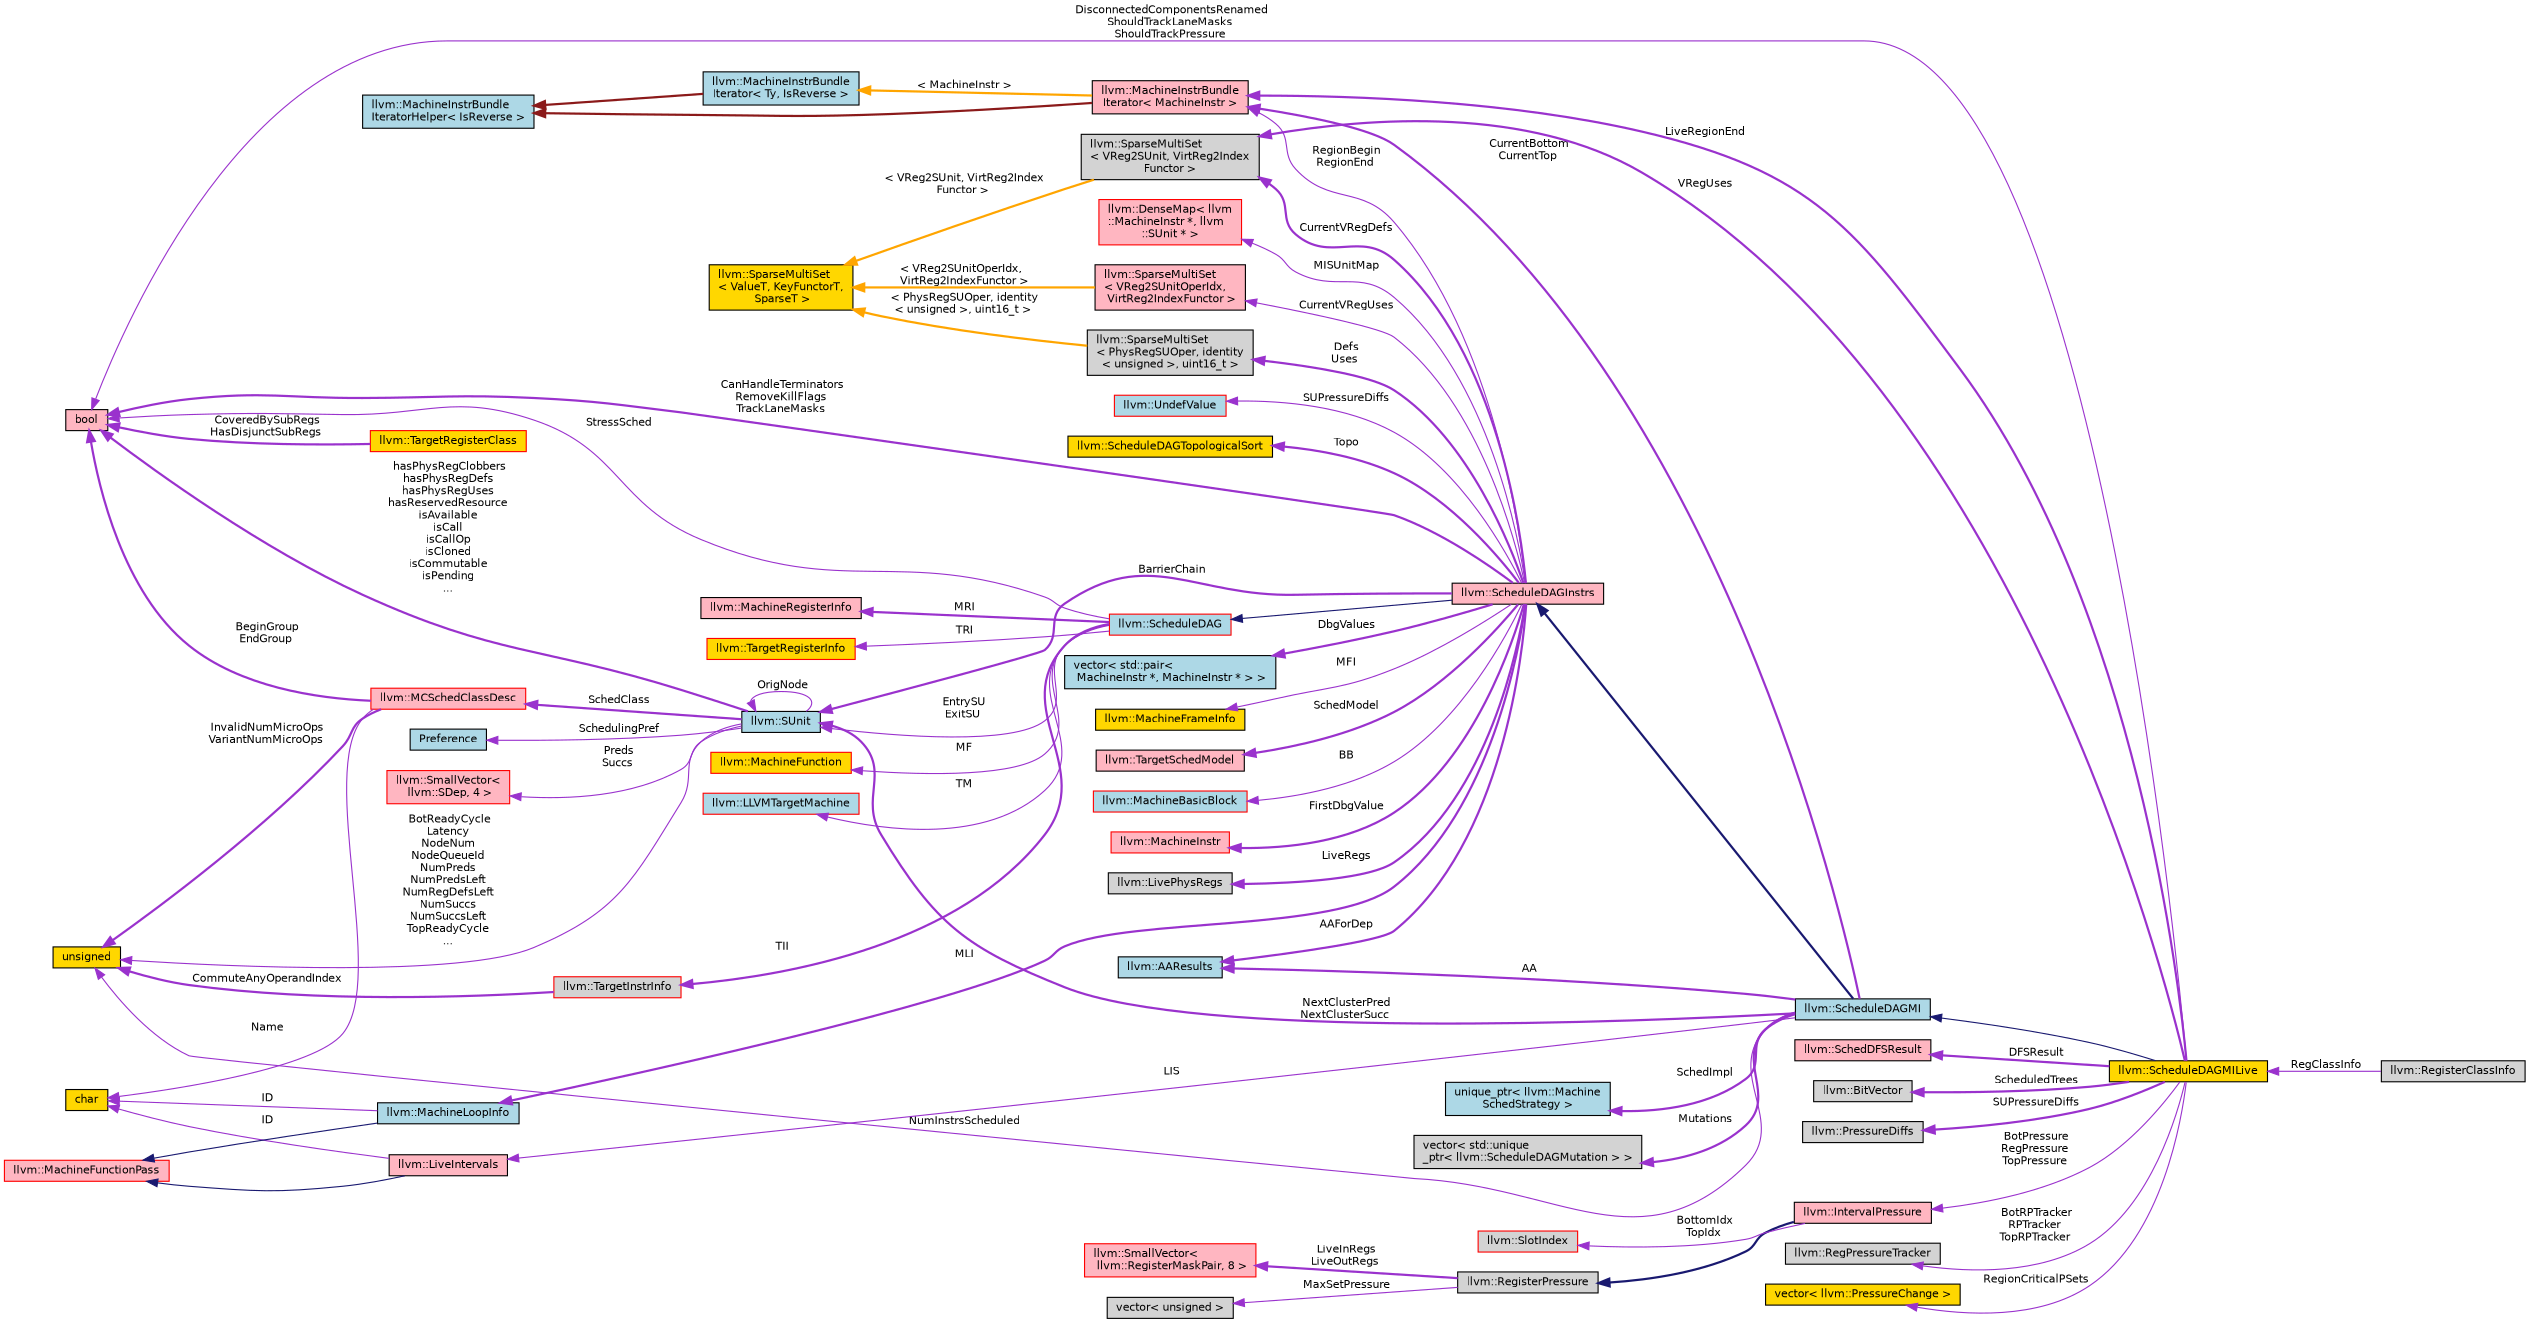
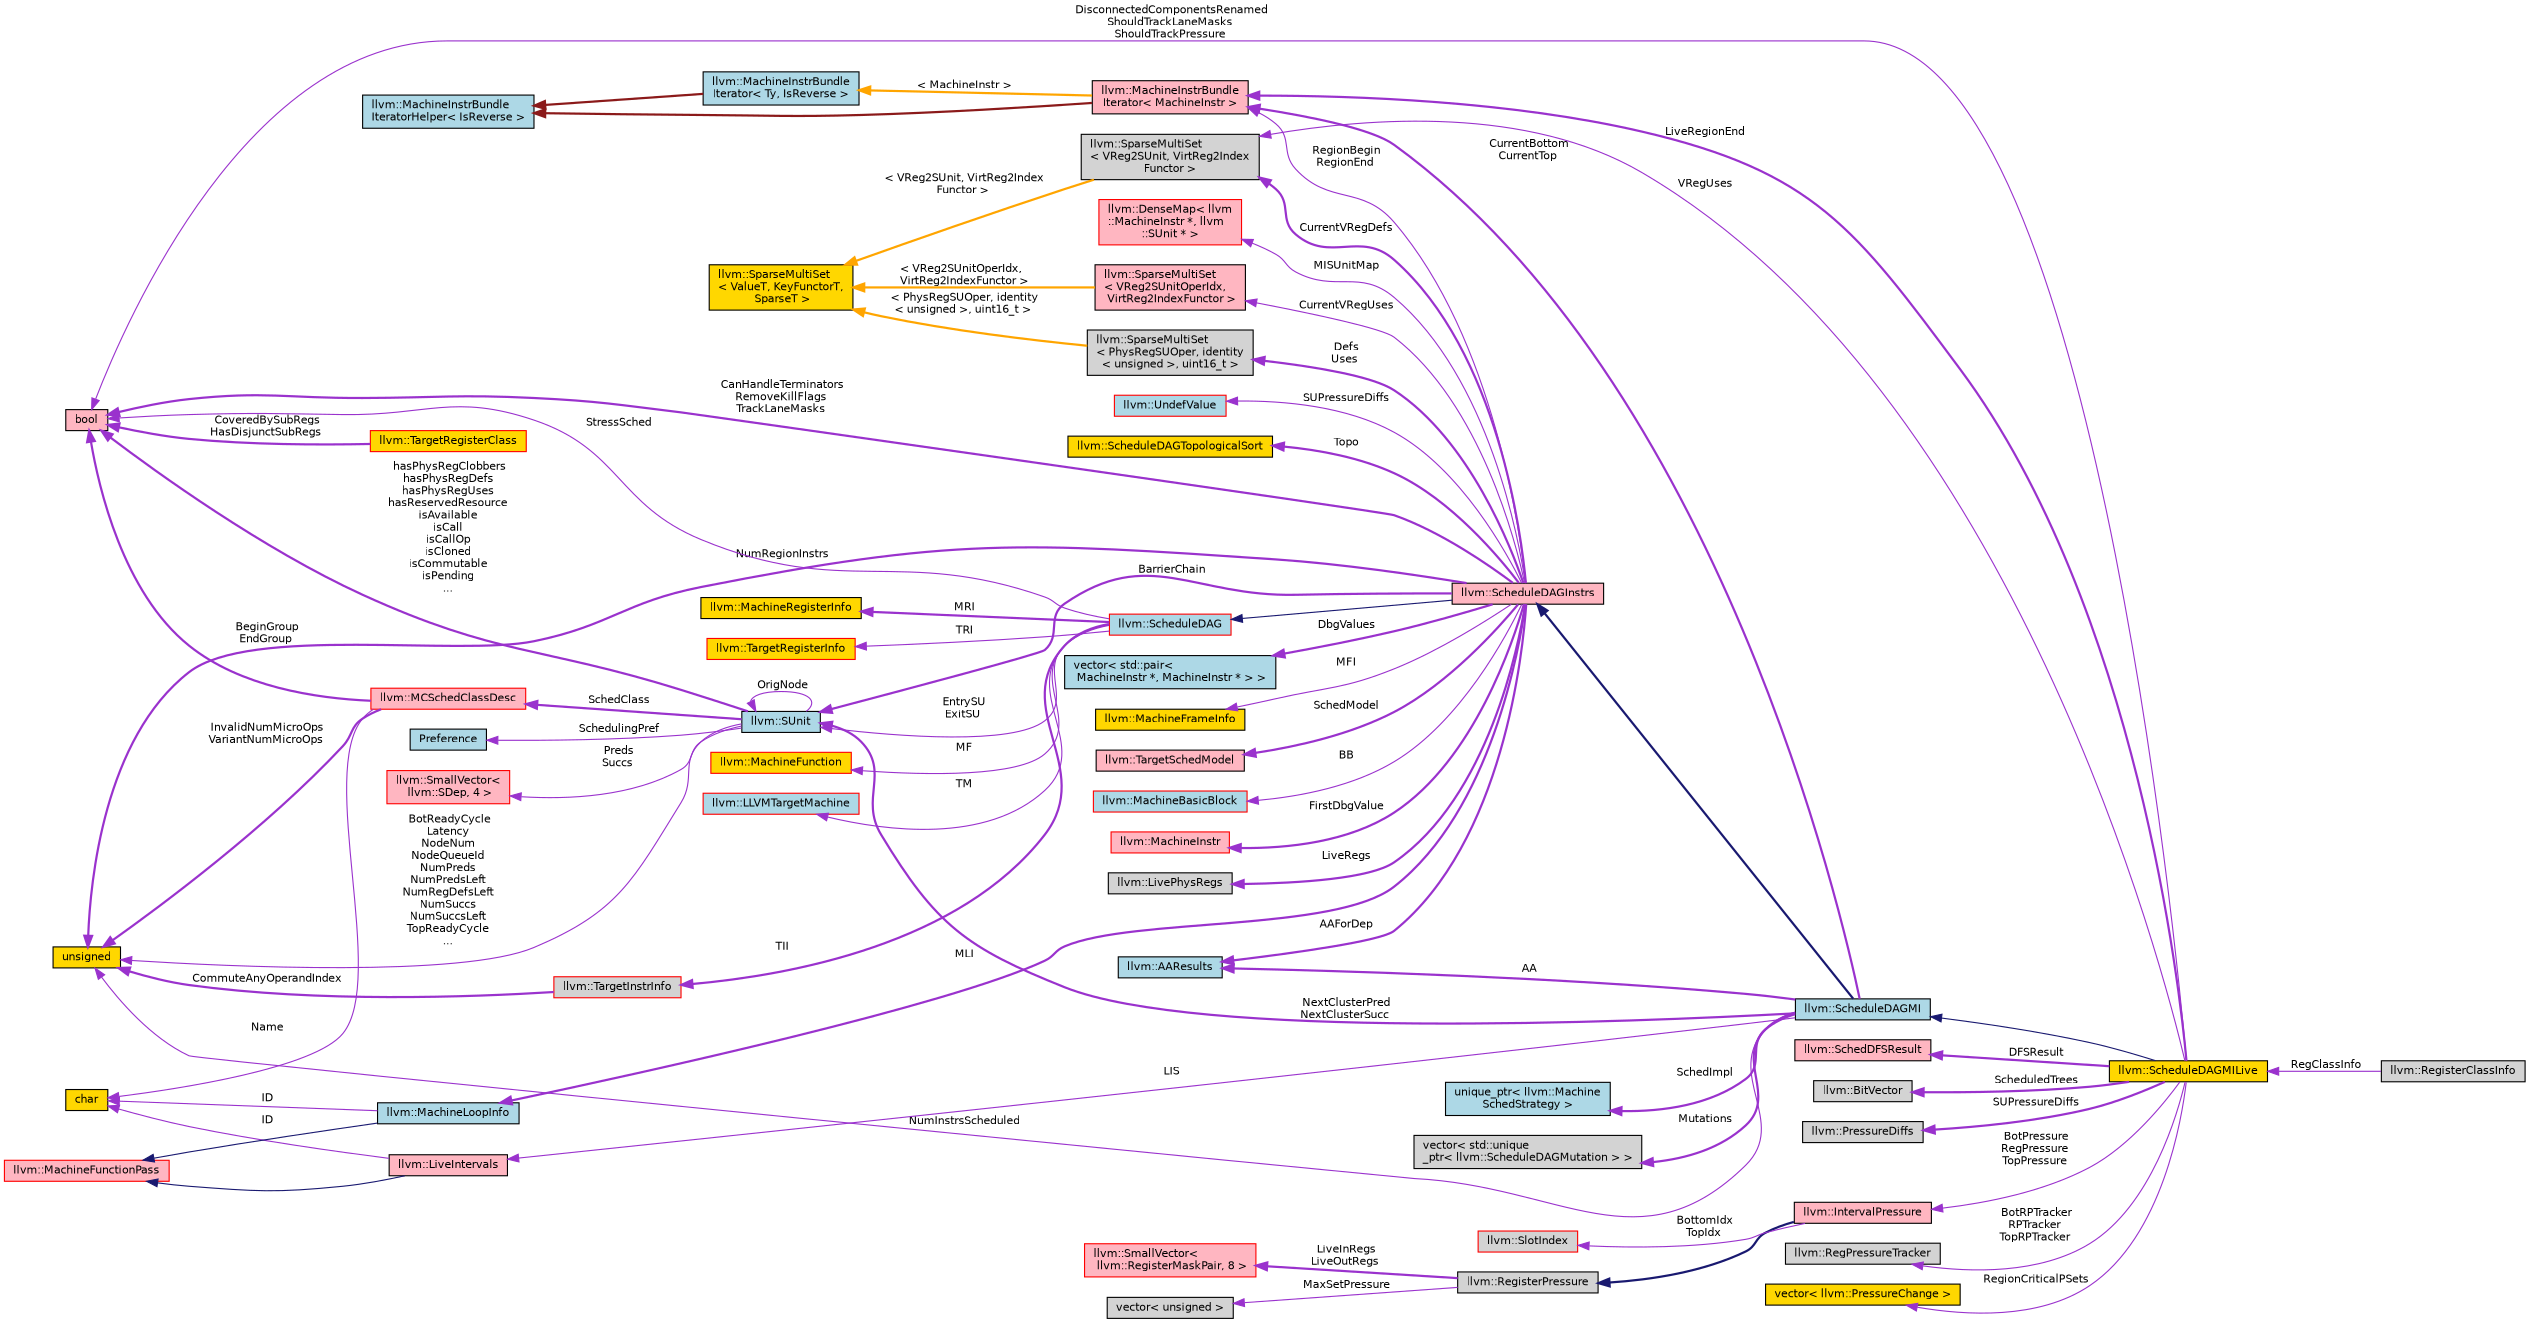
edge "llvm::ScheduleDAGMILive" -> "llvm::SparseMultiSet < VReg2SUnit, VirtReg2Index Functor >": style bold -> solid
edge "llvm::ScheduleDAGInstrs" -> "unsigned": added, label "NumRegionInstrs"
node "llvm::MachineRegisterInfo": fillcolor lightpink -> gold
